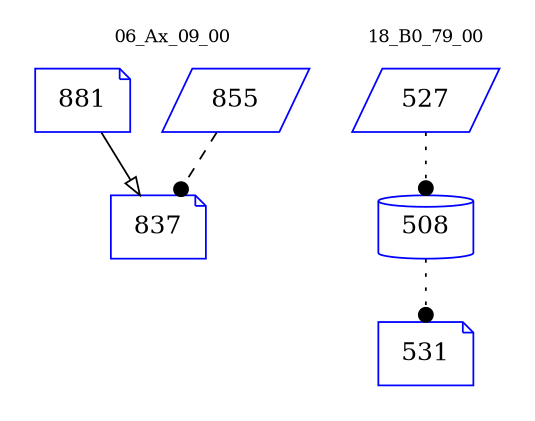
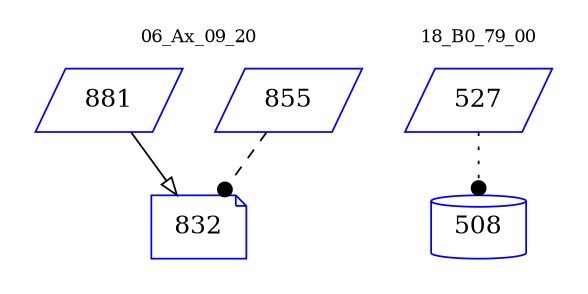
cluster "06_Ax_09_00": label "06_Ax_09_00" -> "06_Ax_09_20"
node "881": shape note -> parallelogram
node "837": label "837" -> "832"
node "531": removed
